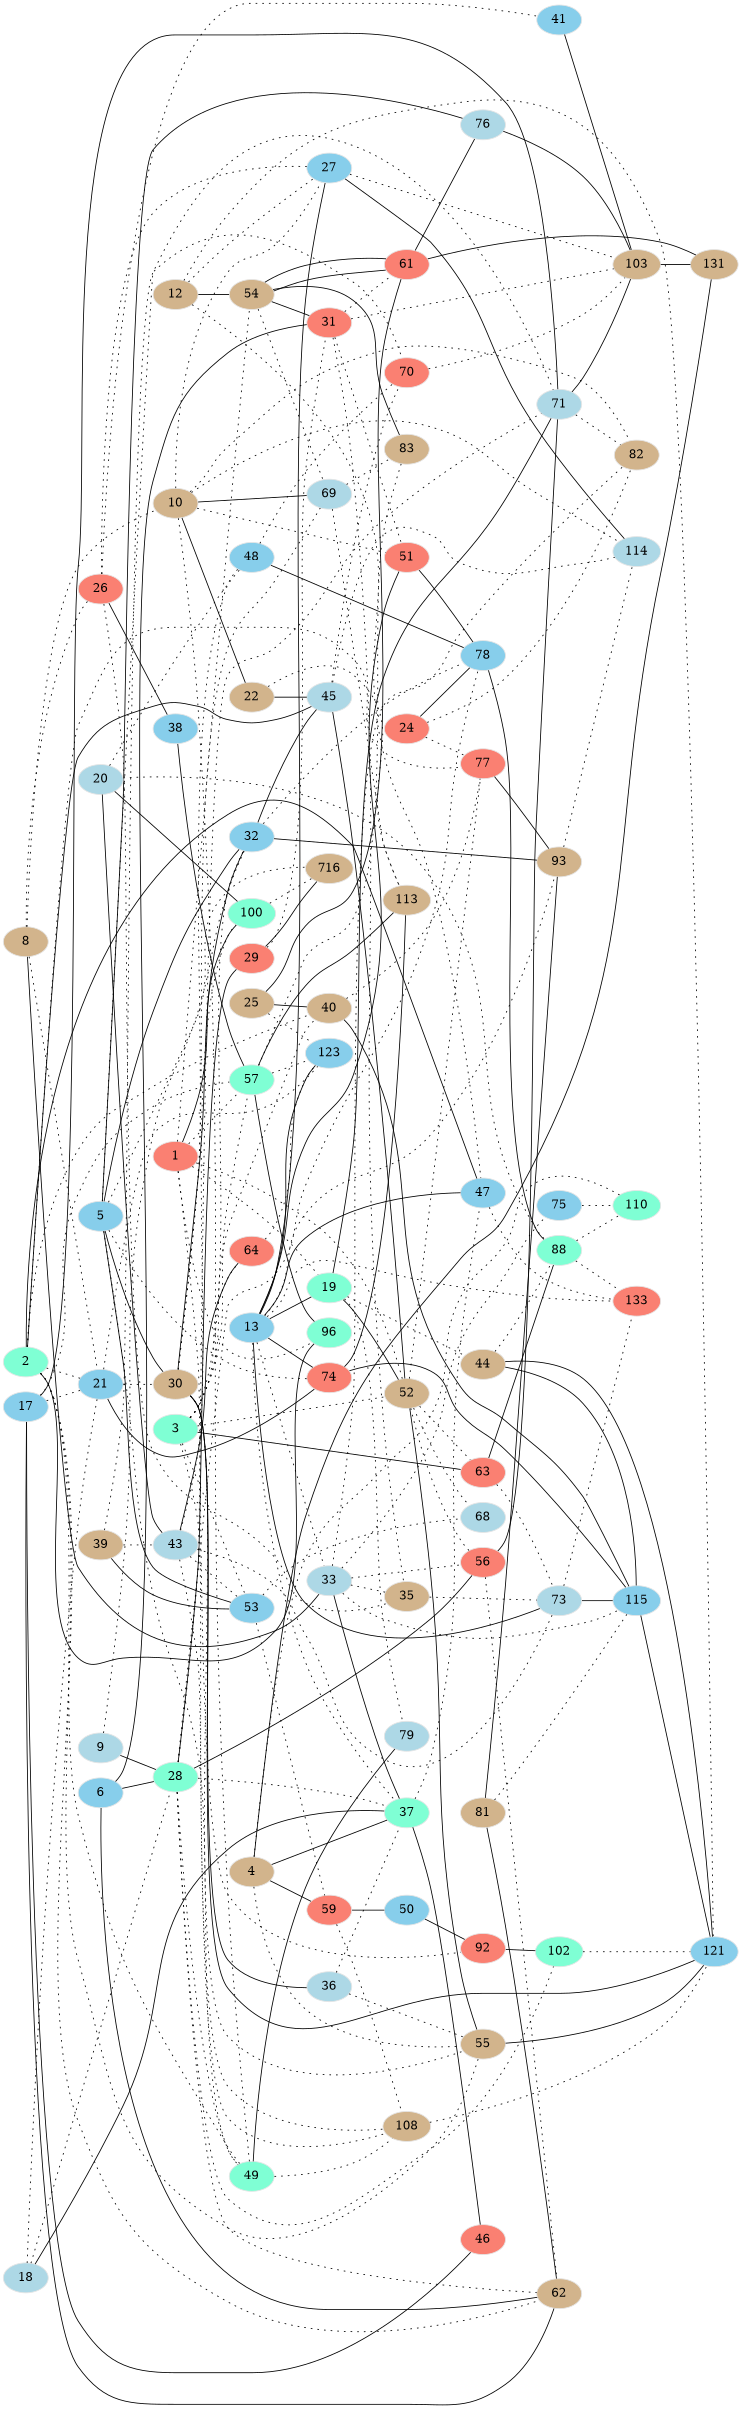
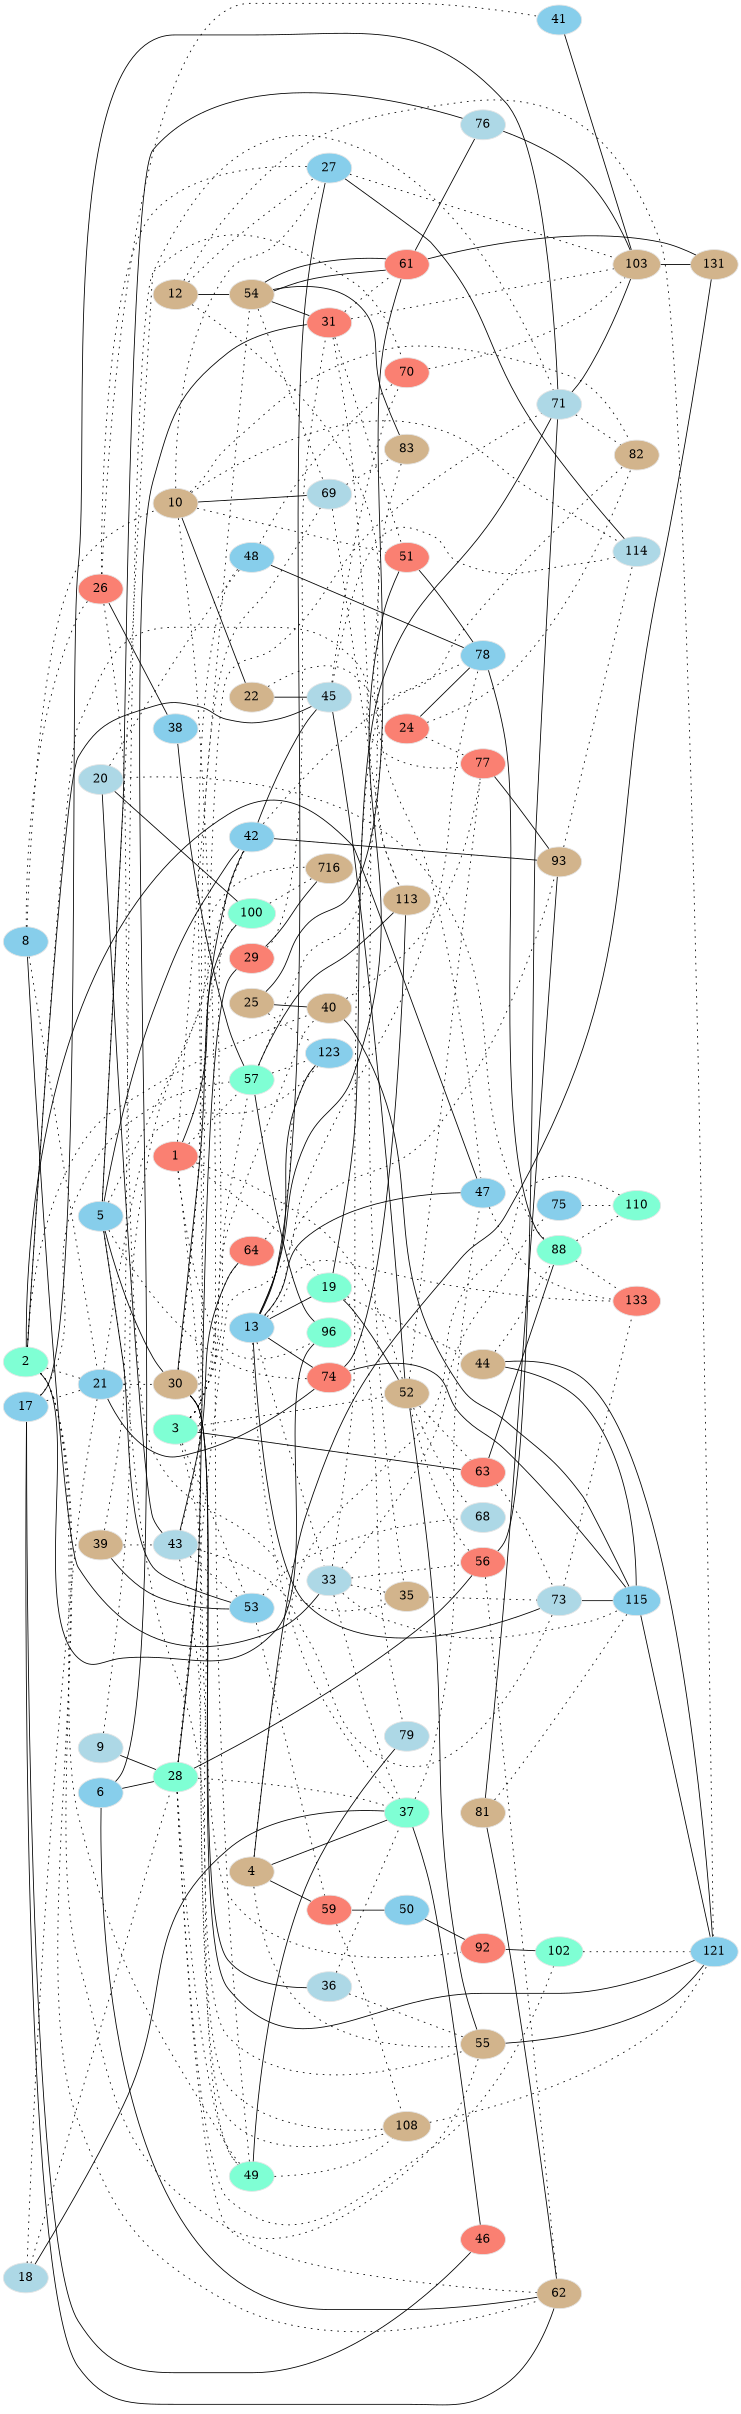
node "32": label "32" -> "42"
node "8": fillcolor tan -> skyblue
edge "33" -- "37": style solid -> dotted
